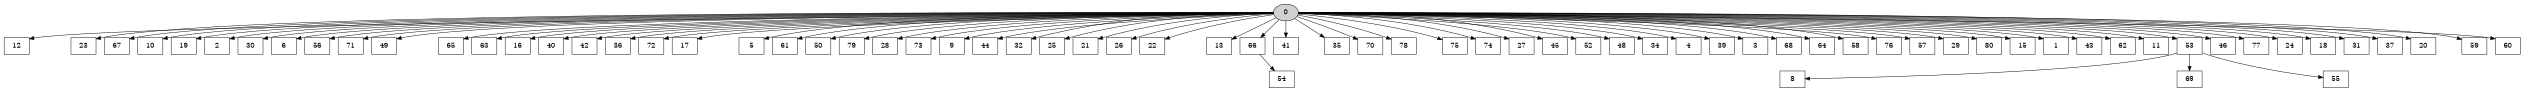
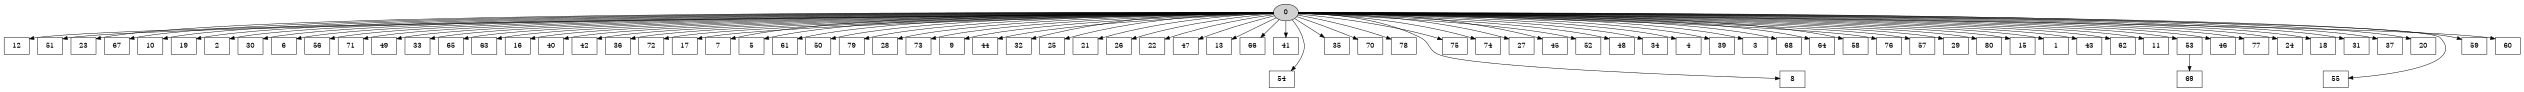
node "51": added
node "33": added
node "7": added
node "47": added
edge "66" -> "54": now "0" -> "54"
edge "53" -> "55": now "0" -> "55"
edge "53" -> "8": now "0" -> "8"
